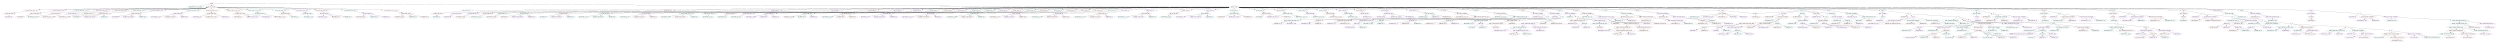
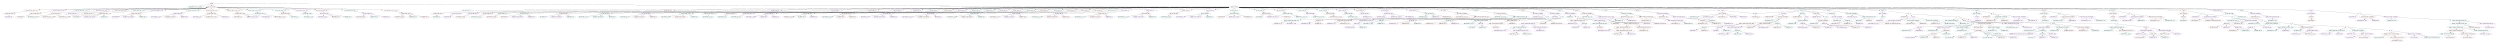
node "NUMBERS BIN:100000": added
